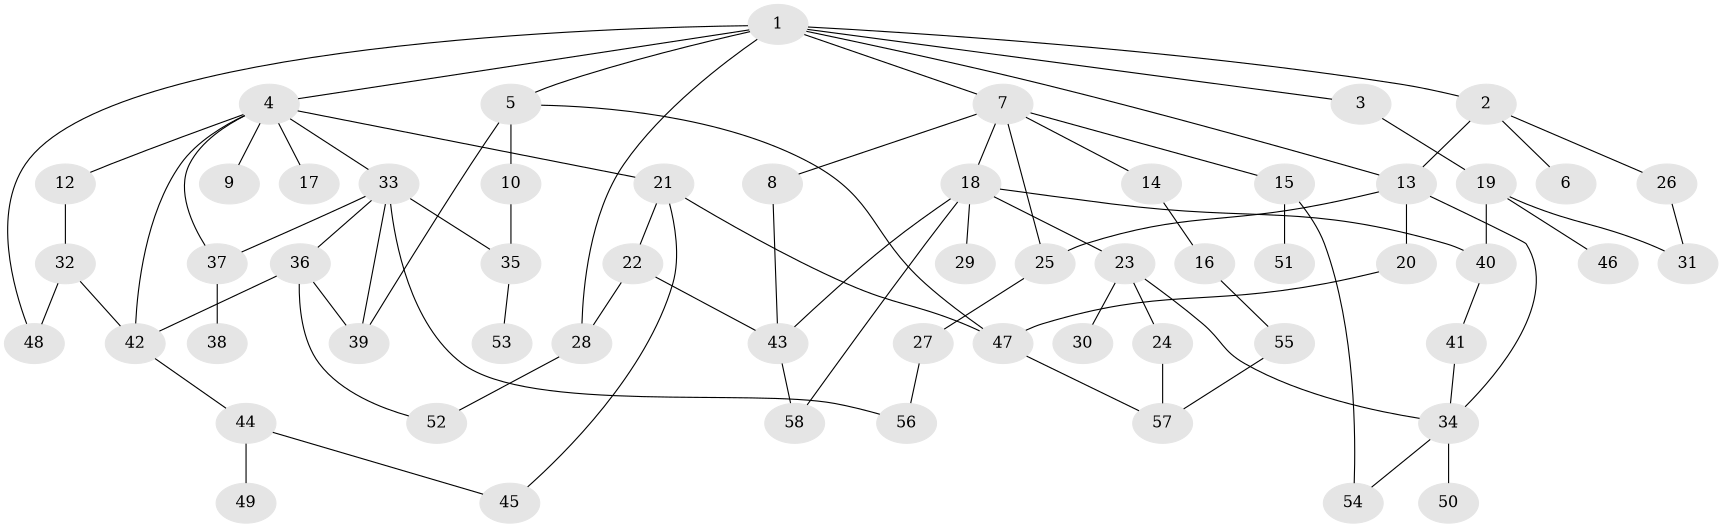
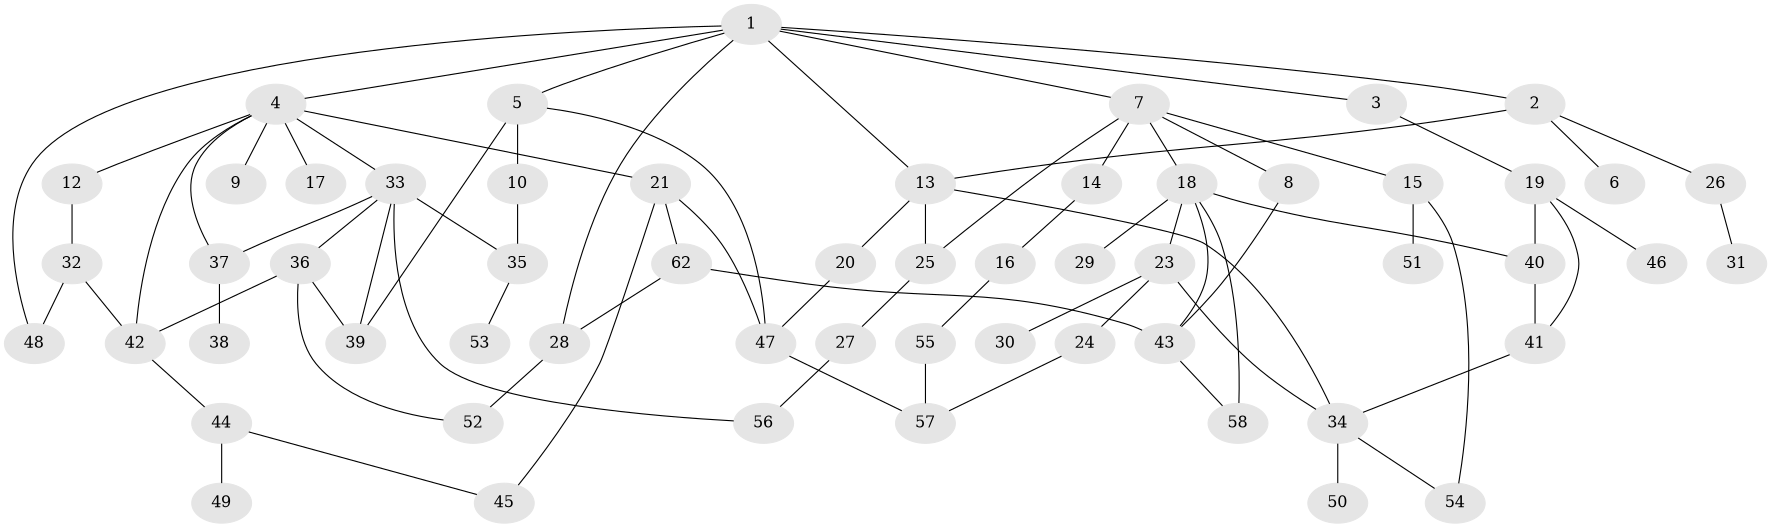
edge "19" -- "31": now "19" -- "41"
node "22": label "22" -> "62"
